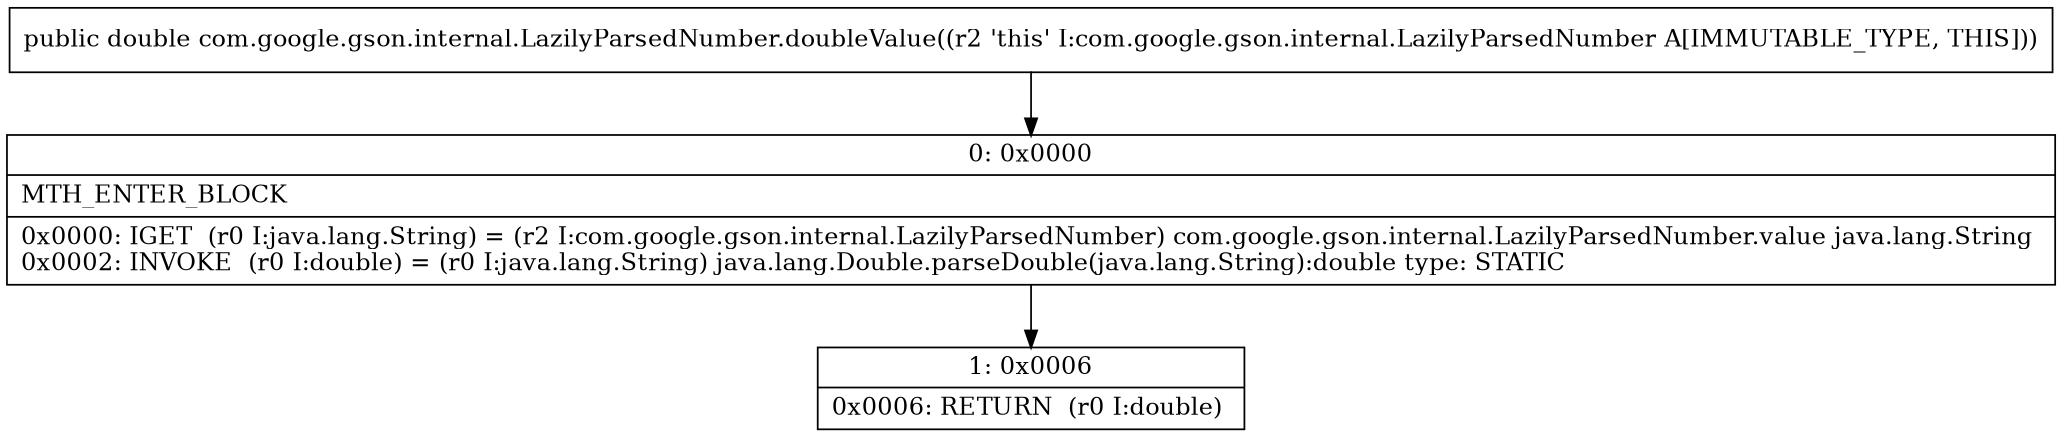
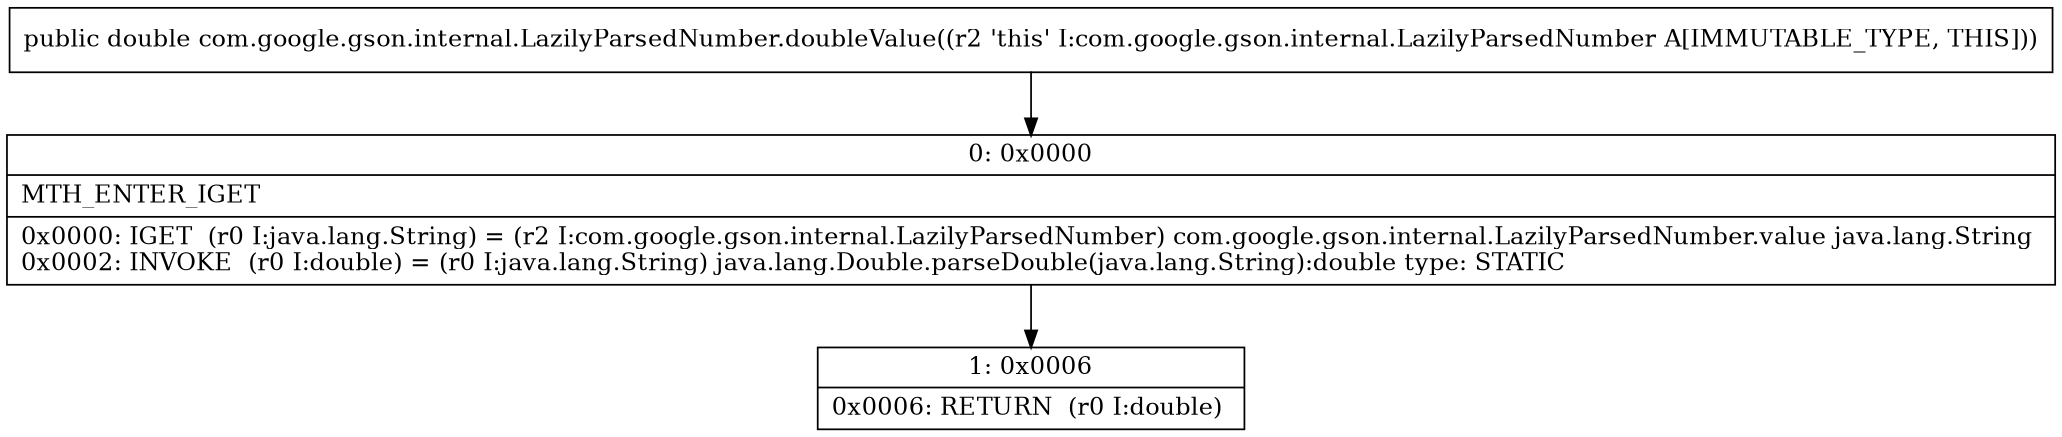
node "0: 0x0000": text "MTH_ENTER_BLOCK" -> "MTH_ENTER_IGET"
